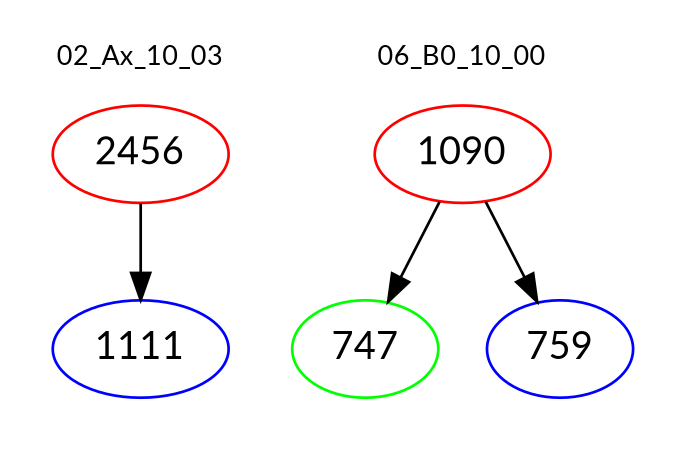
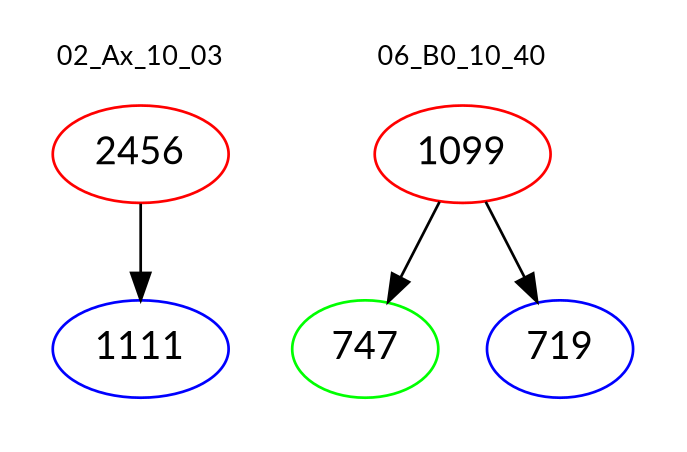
cluster "06_B0_10_00": label "06_B0_10_00" -> "06_B0_10_40"
node "1090": label "1090" -> "1099"
node "759": label "759" -> "719"
